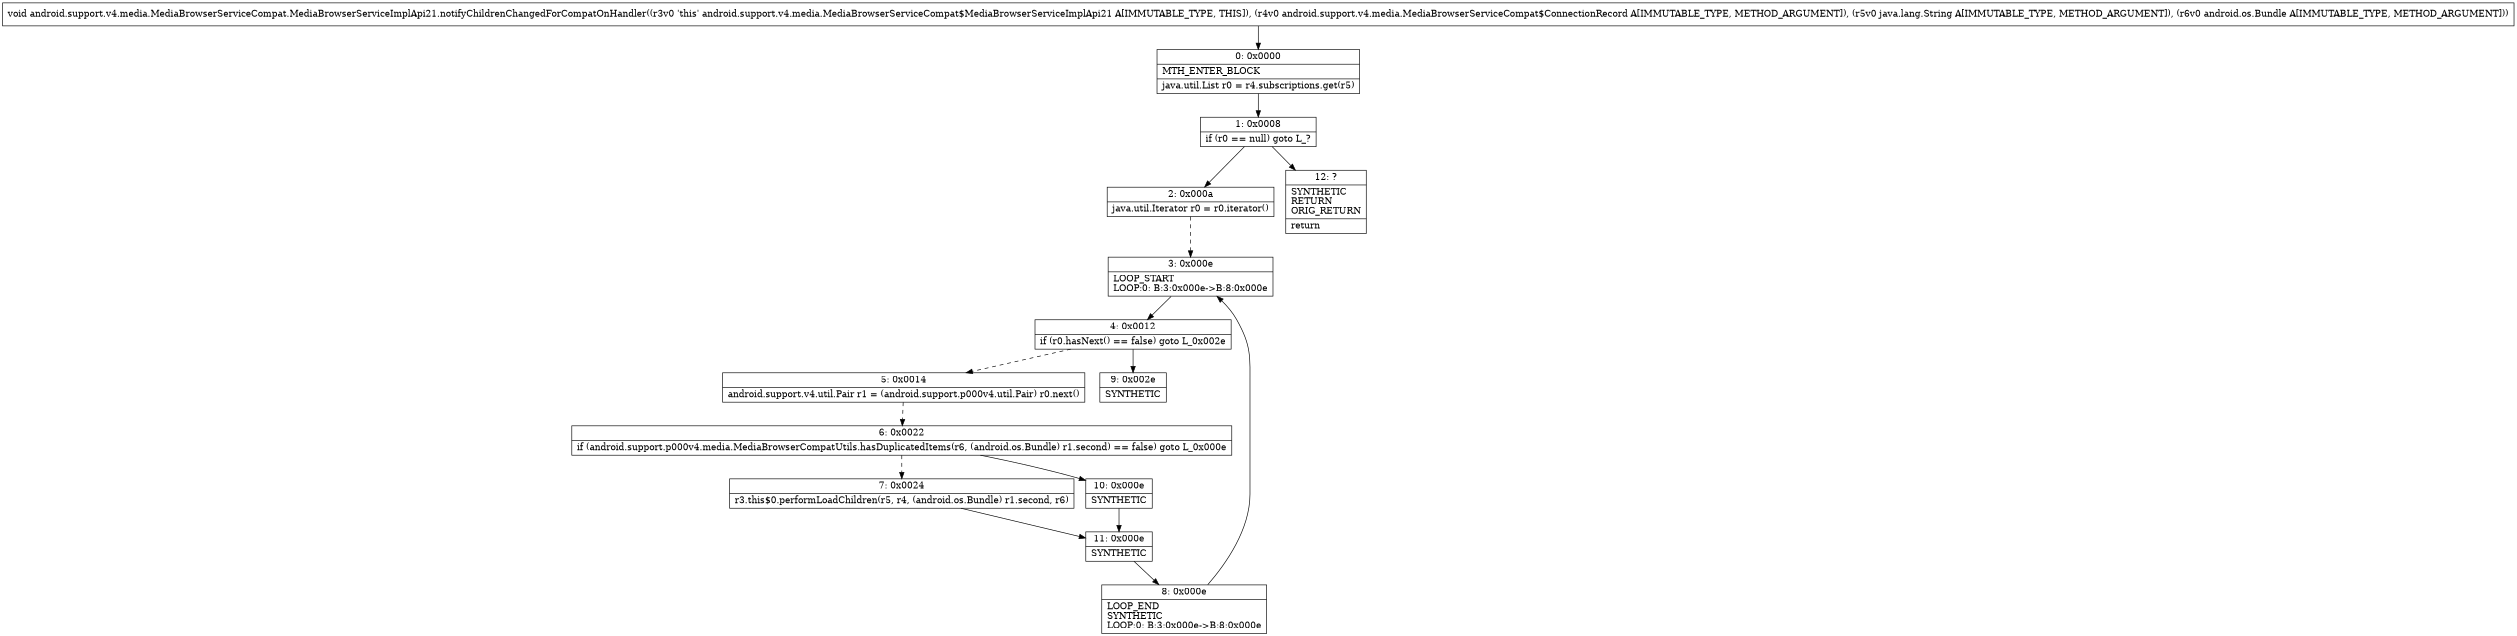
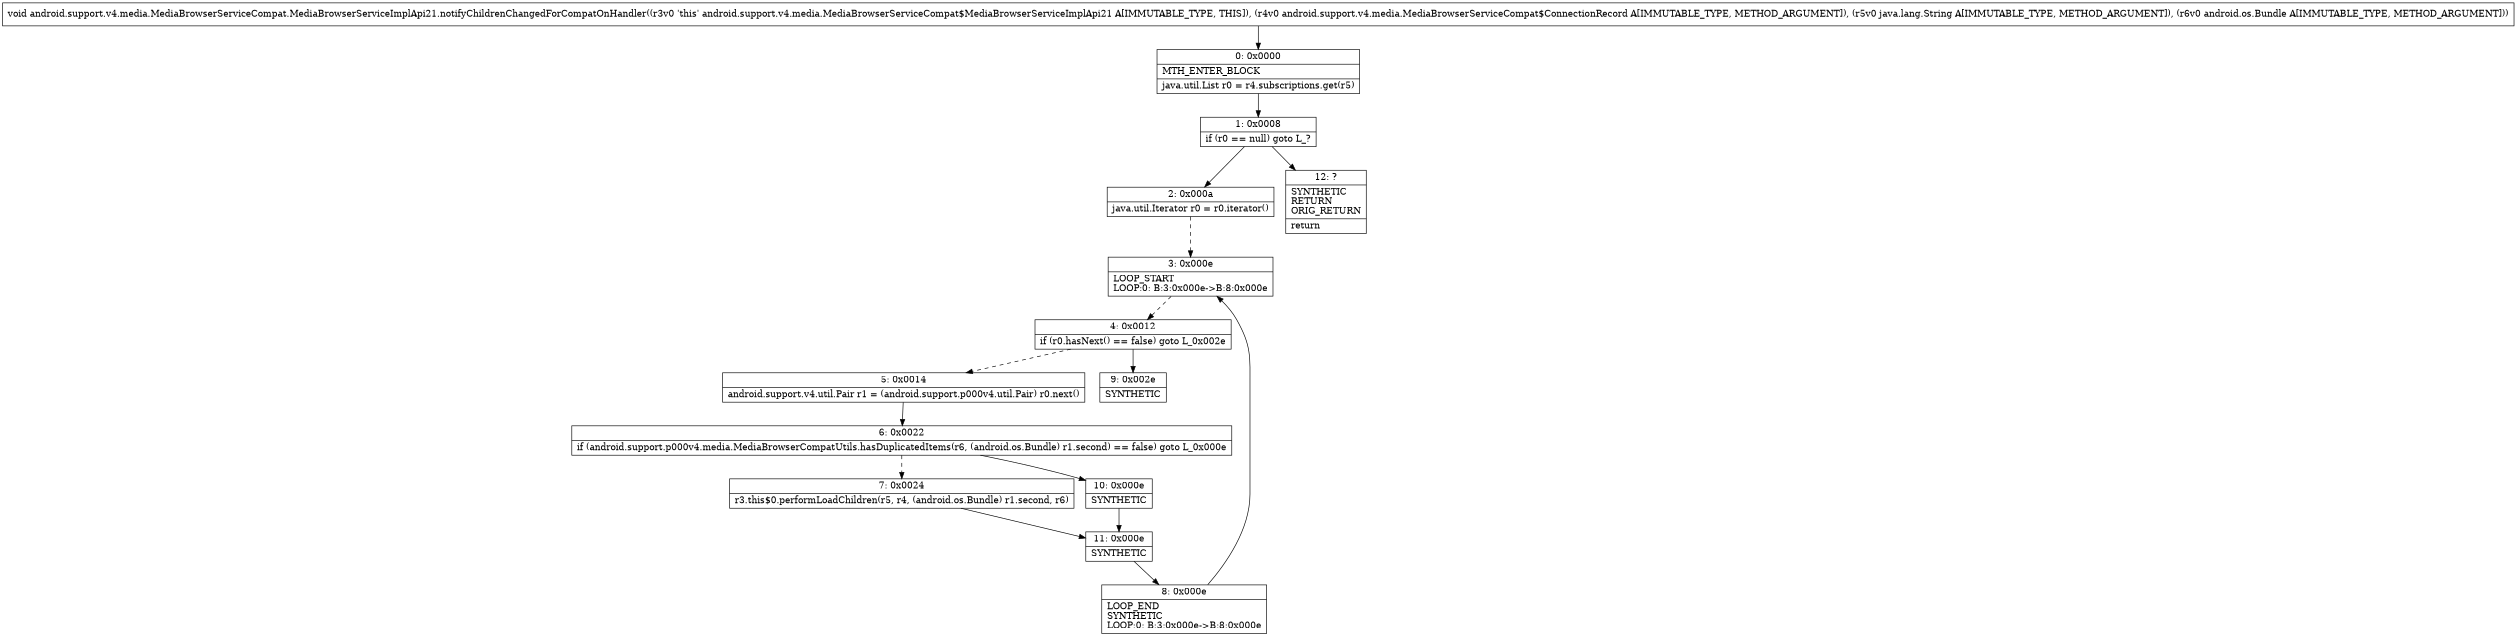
edge "3: 0x000e" -> "4: 0x0012": style solid -> dashed
edge "5: 0x0014" -> "6: 0x0022": style dashed -> solid
